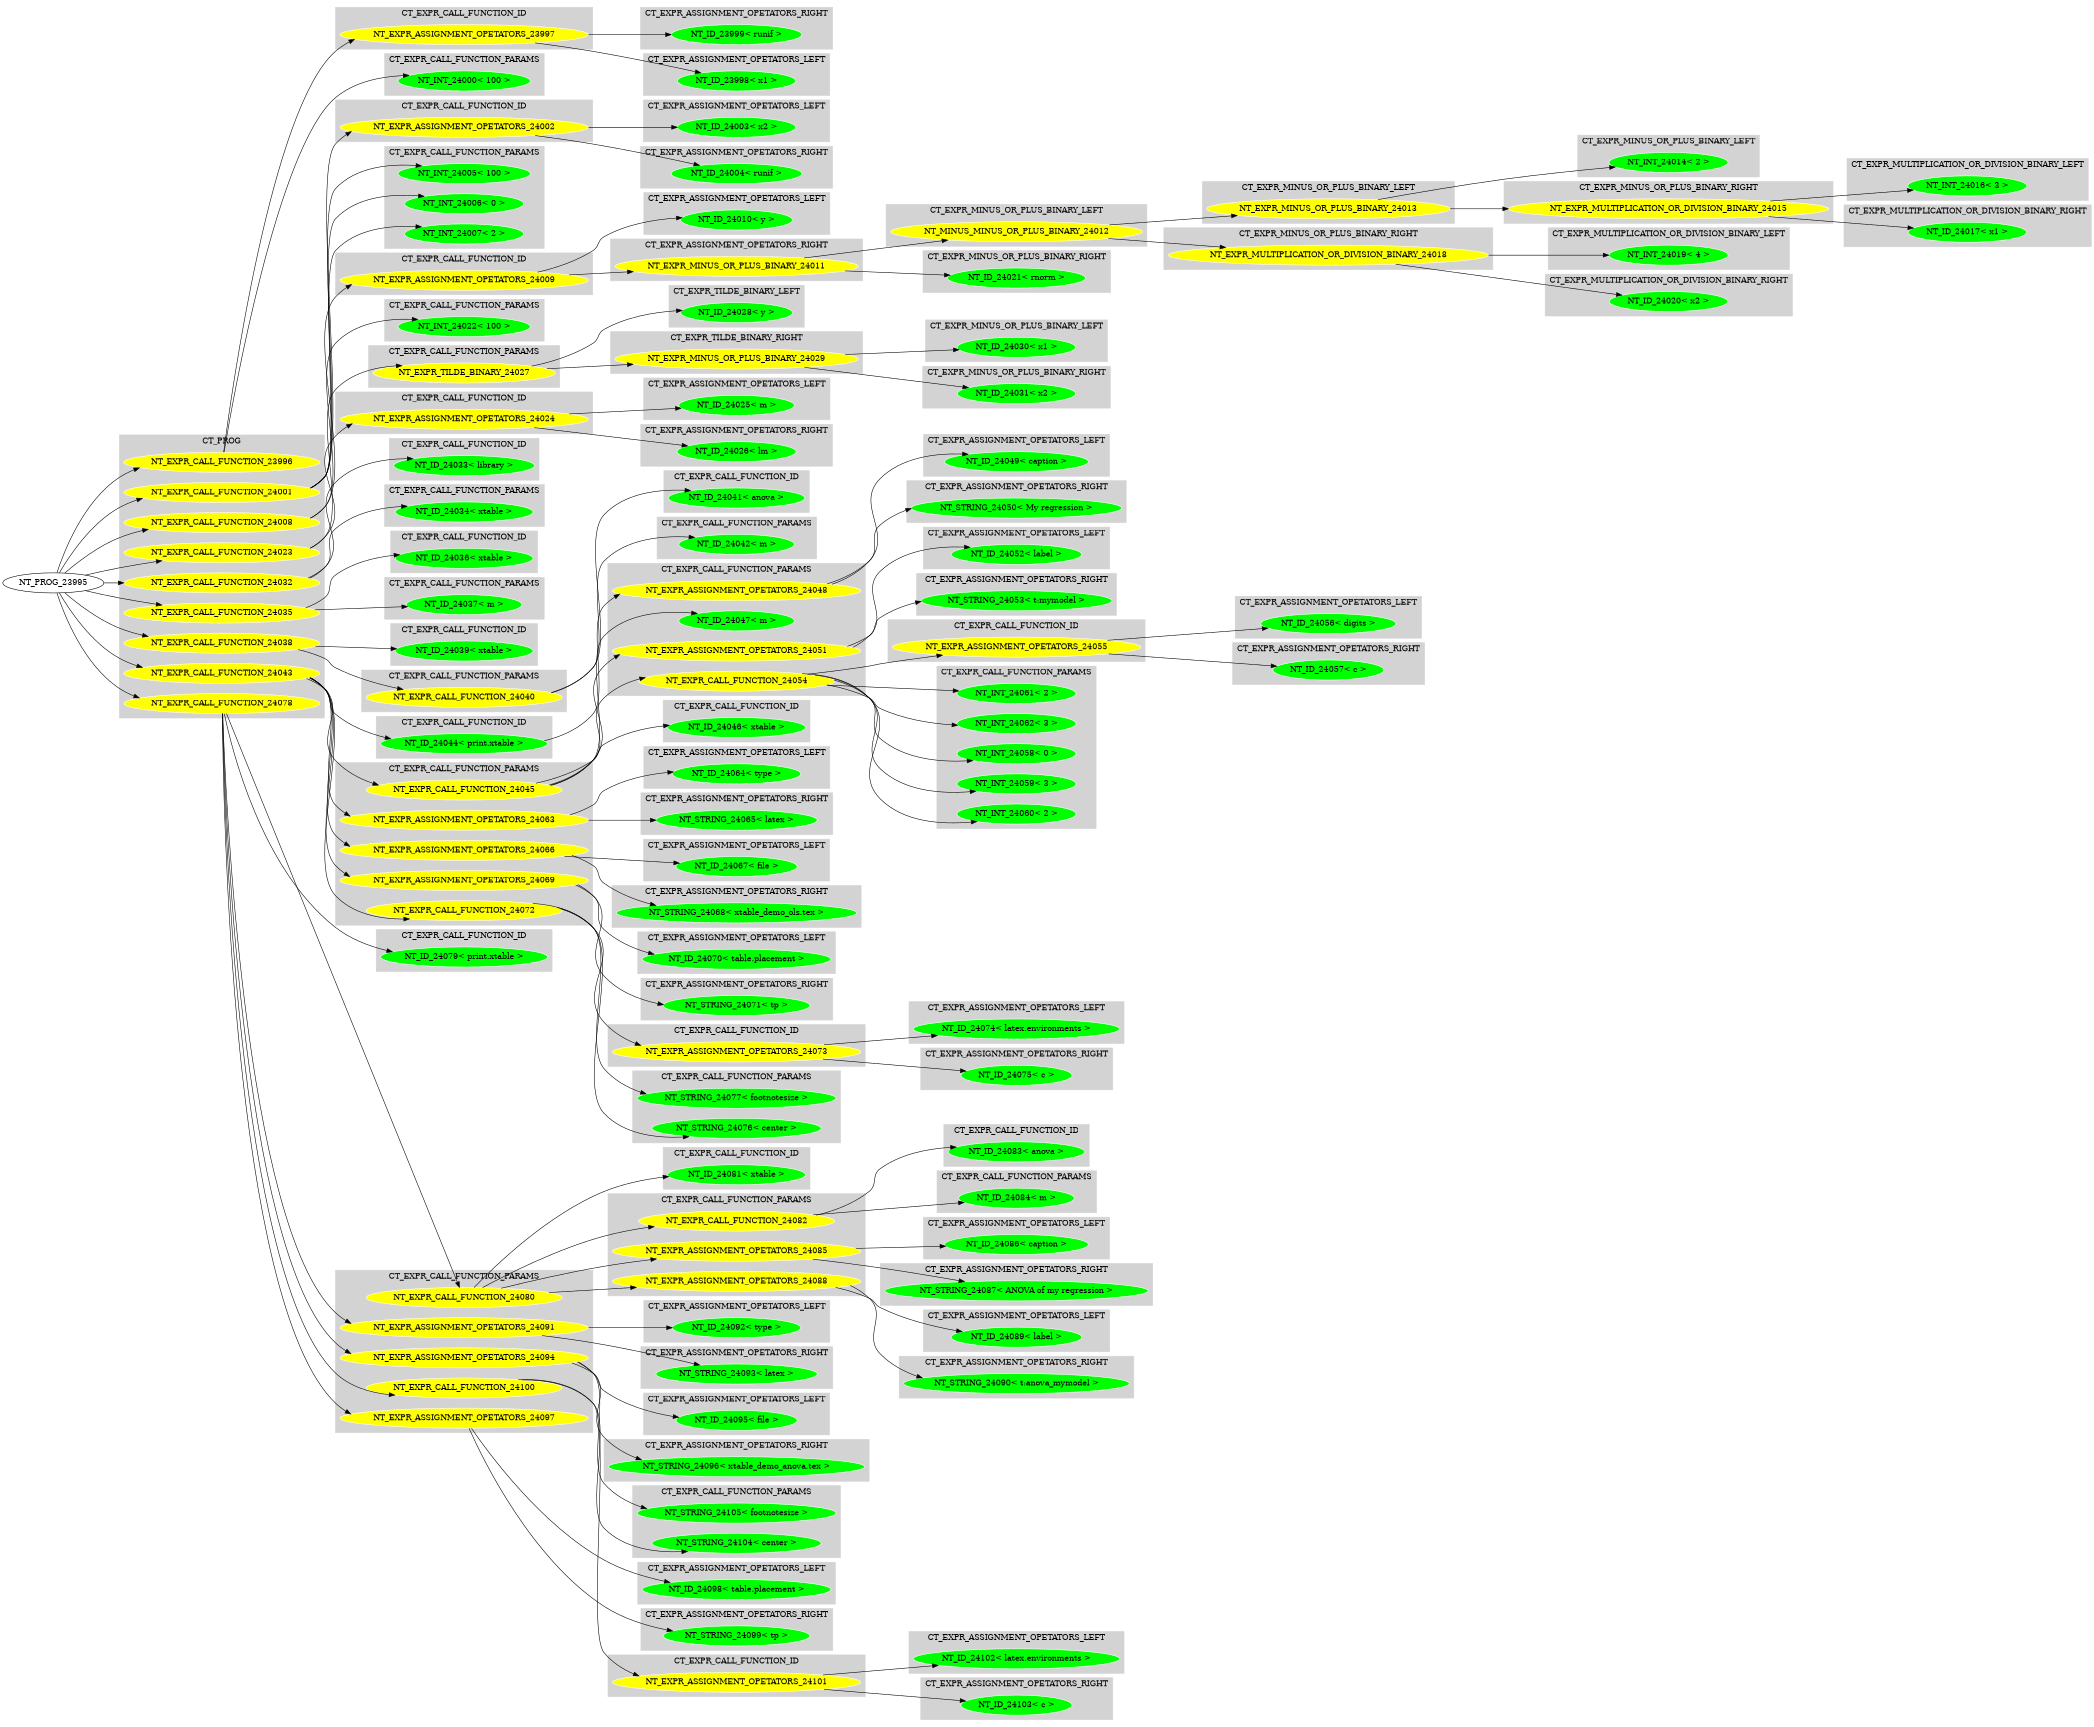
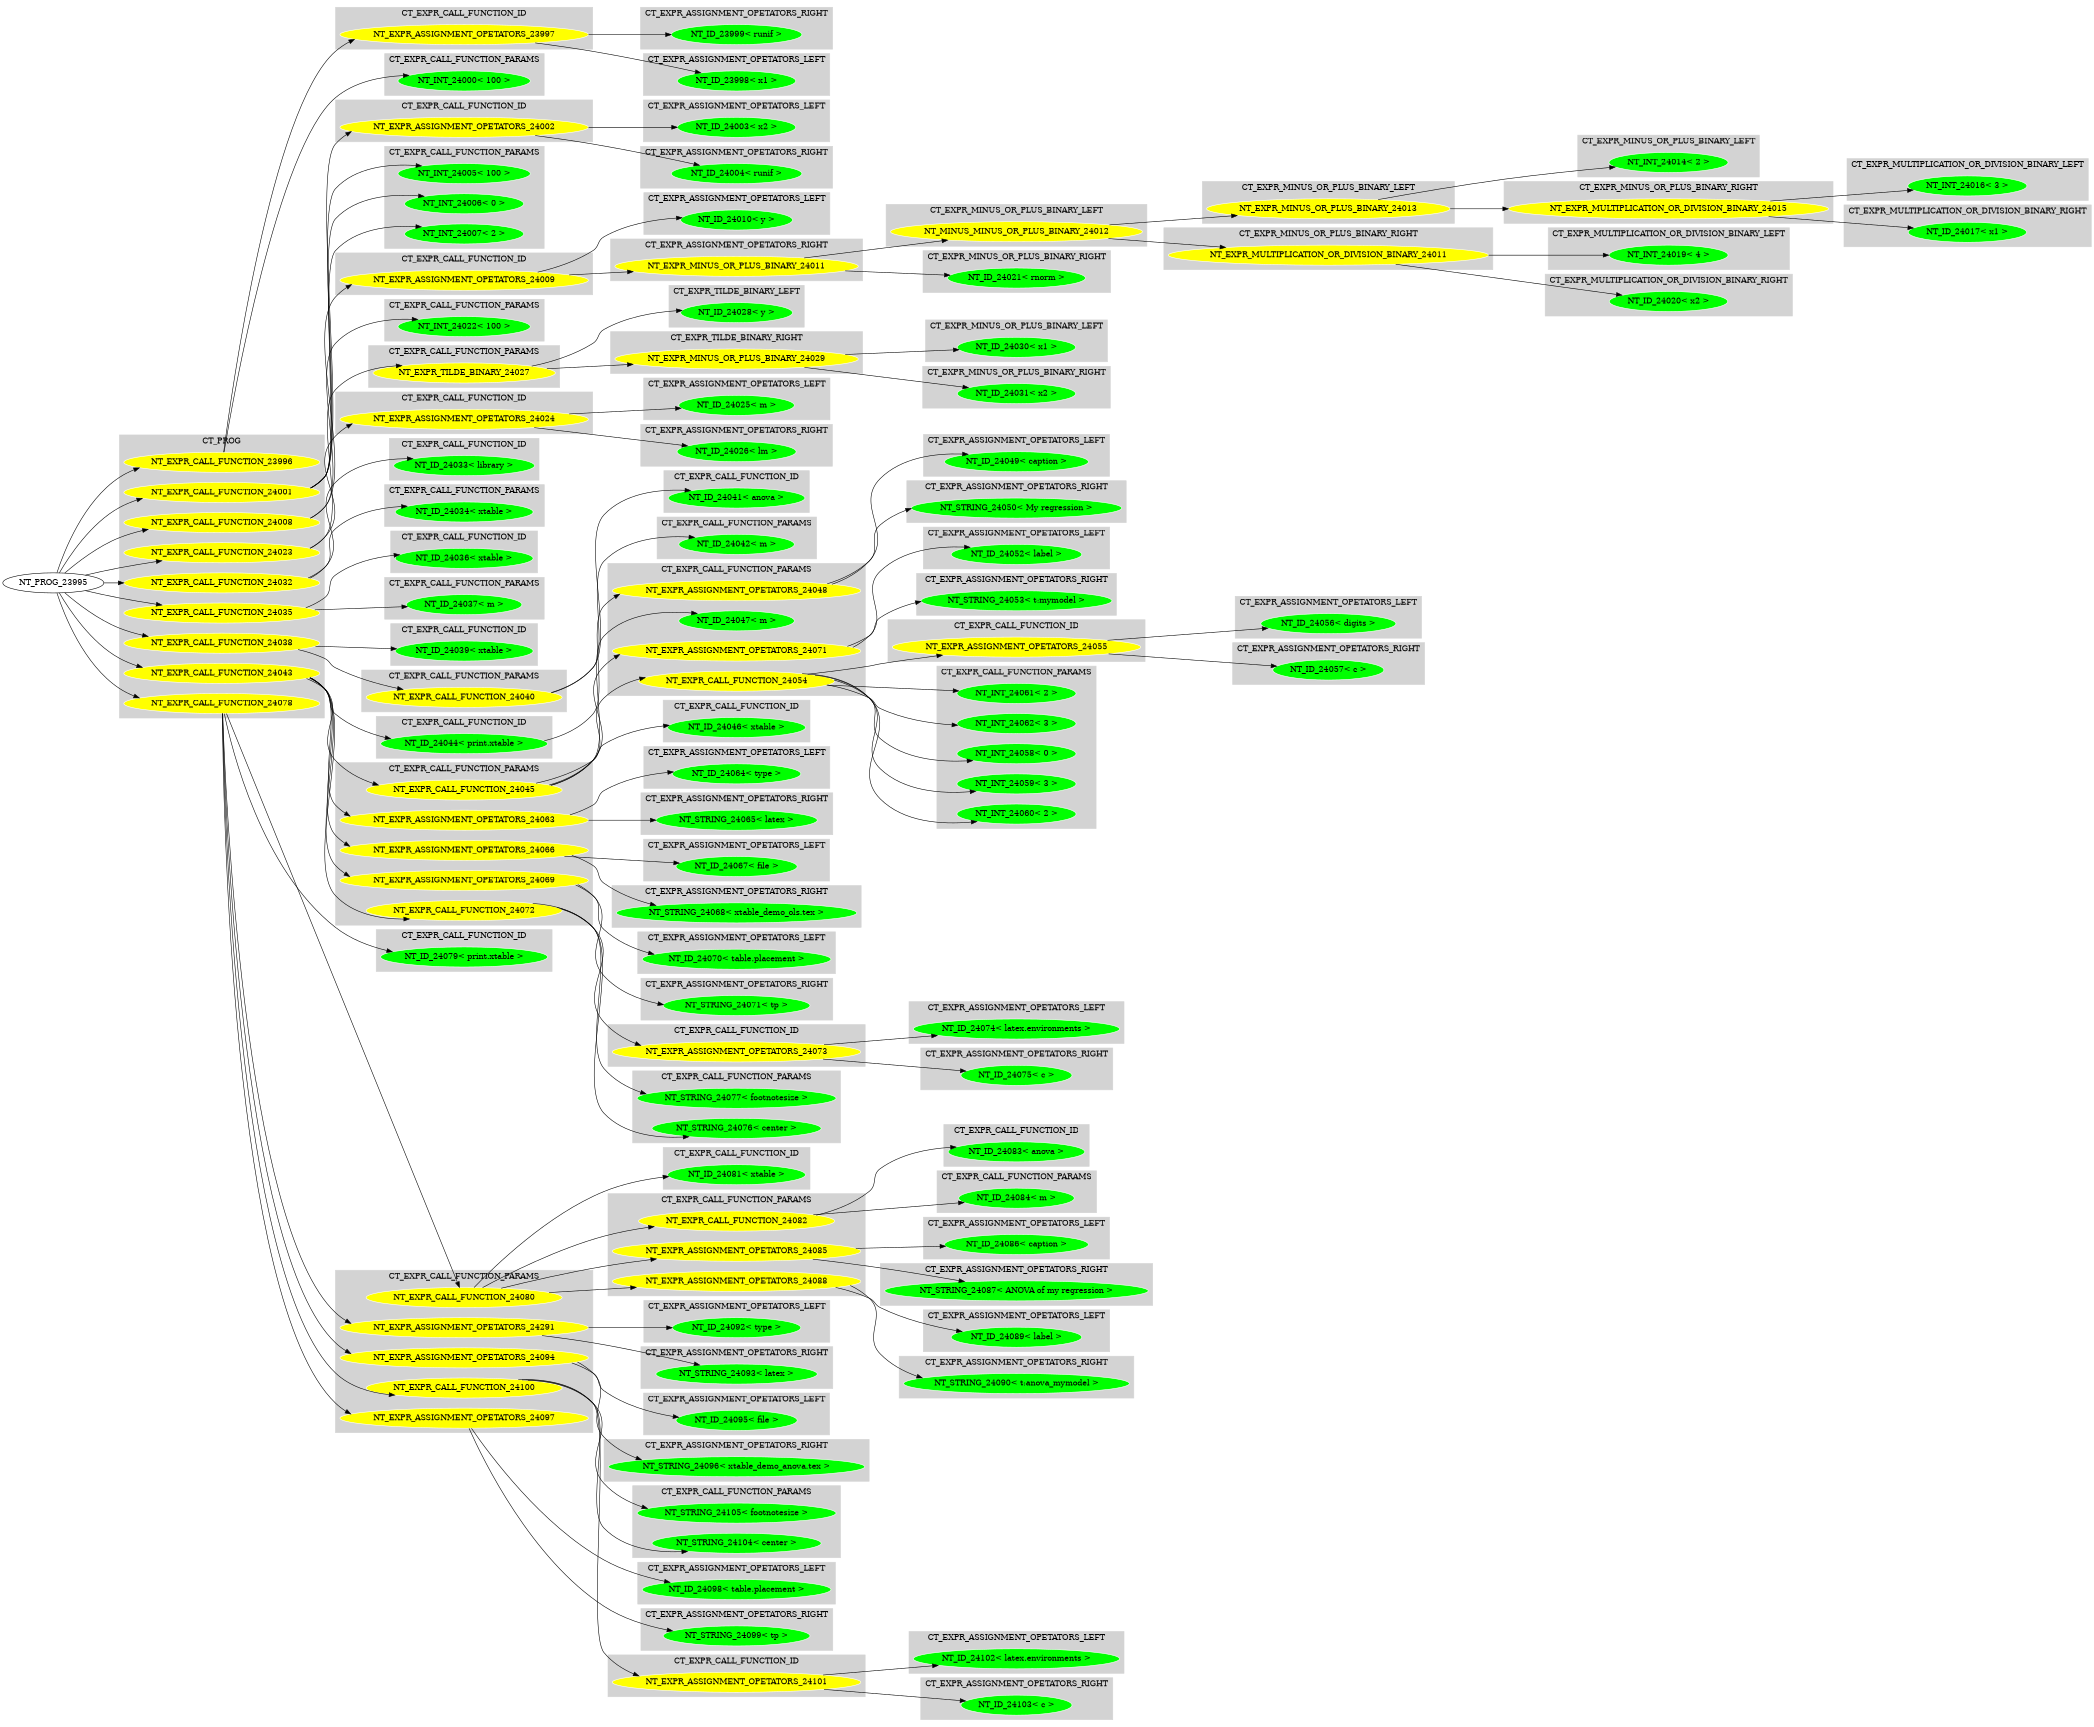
node "NT_EXPR_MULTIPLICATION_OR_DIVISION_BINARY_24018": label "NT_EXPR_MULTIPLICATION_OR_DIVISION_BINARY_24018" -> "NT_EXPR_MULTIPLICATION_OR_DIVISION_BINARY_24011"
node "NT_EXPR_ASSIGNMENT_OPETATORS_24051": label "NT_EXPR_ASSIGNMENT_OPETATORS_24051" -> "NT_EXPR_ASSIGNMENT_OPETATORS_24071"
node "NT_EXPR_ASSIGNMENT_OPETATORS_24091": label "NT_EXPR_ASSIGNMENT_OPETATORS_24091" -> "NT_EXPR_ASSIGNMENT_OPETATORS_24291"
edge "NT_EXPR_ASSIGNMENT_OPETATORS_24094" -> "NT_STRING_24105< footnotesize >": now "NT_EXPR_CALL_FUNCTION_24100" -> "NT_STRING_24105< footnotesize >"
